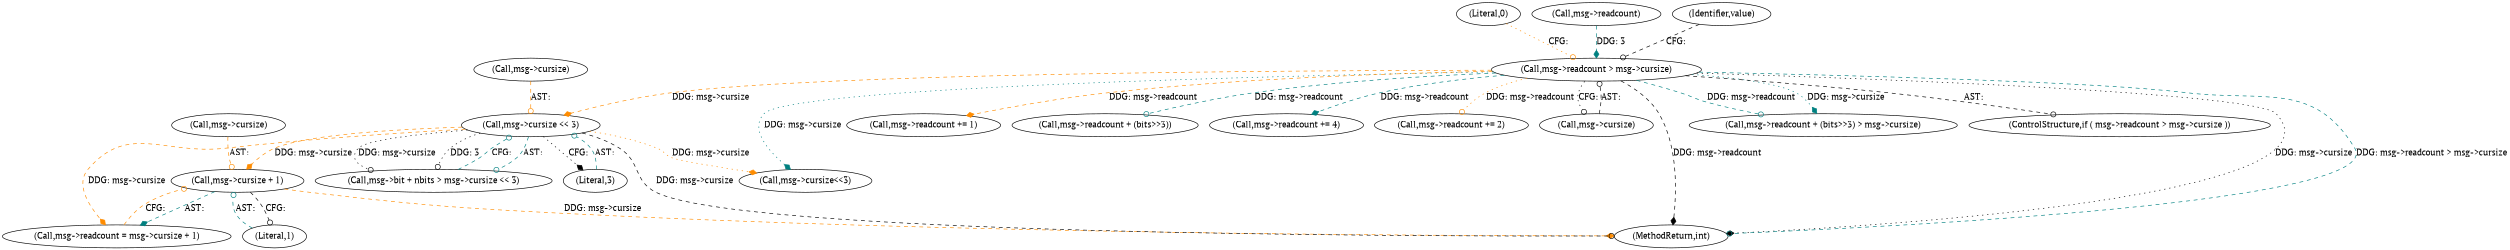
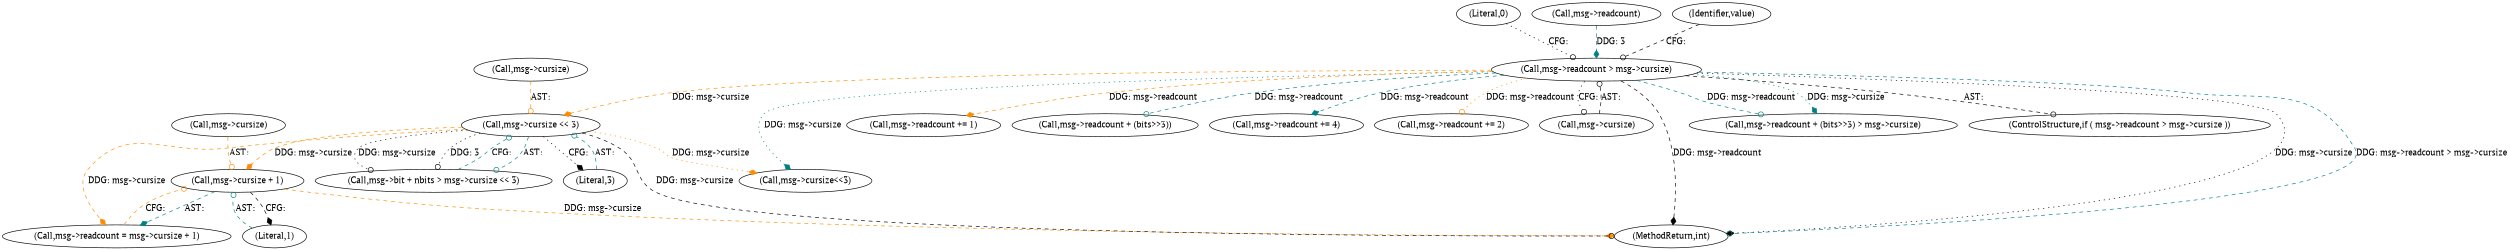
edge "(Literal,0)" -> "(Call,msg->readcount > msg->cursize)": color darkorange -> black
edge "(Call,msg->cursize + 1)" -> "(Literal,1)": arrowhead odot -> diamond
